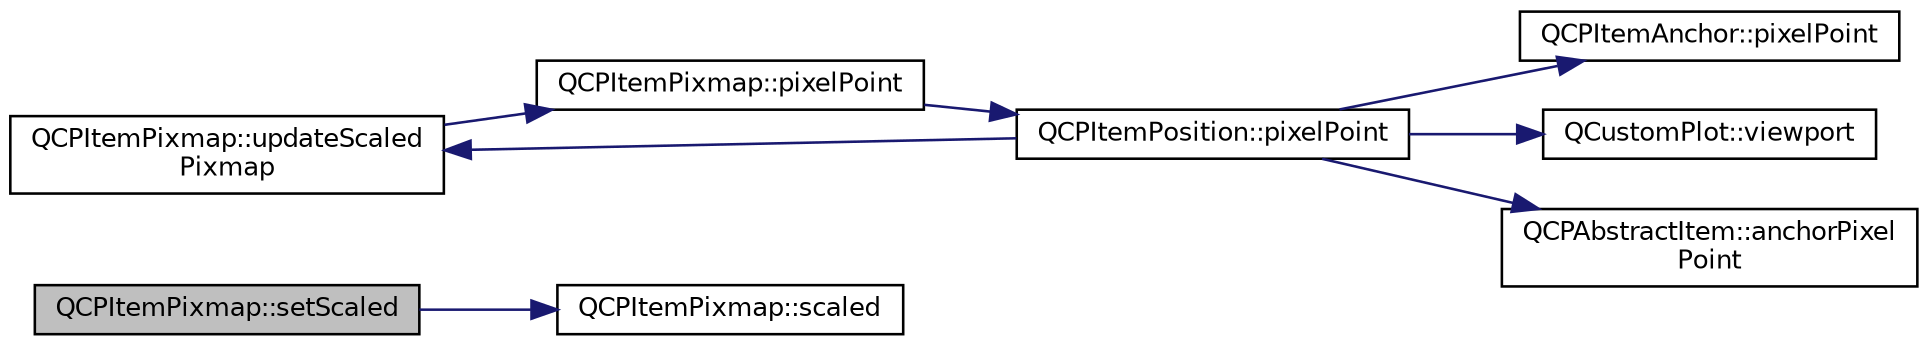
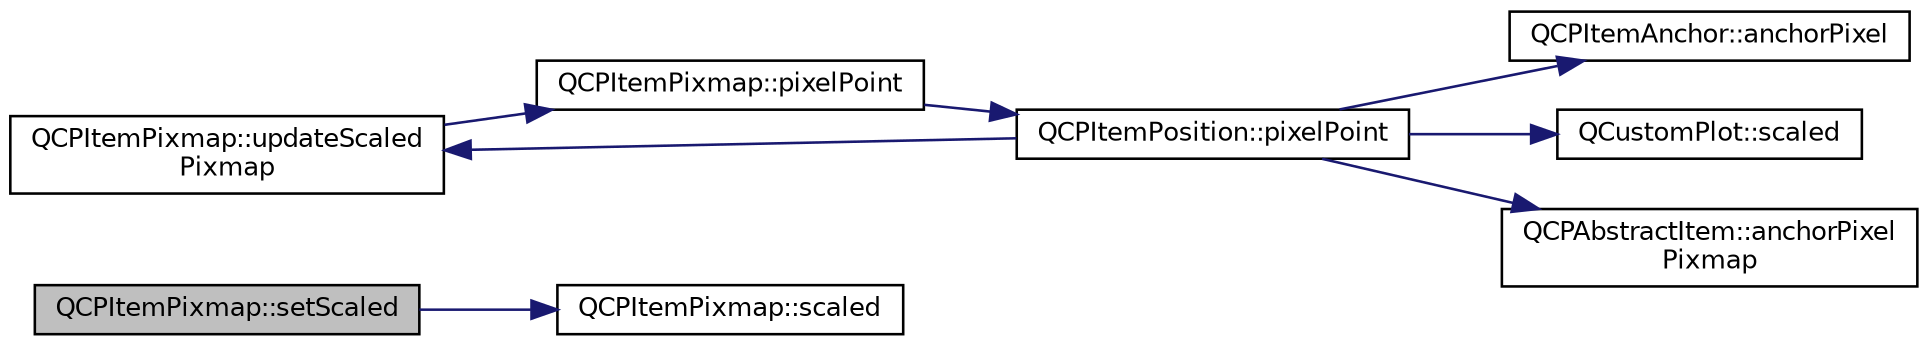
node "QCPItemAnchor::pixelPoint": label "QCPItemAnchor::pixelPoint" -> "QCPItemAnchor::anchorPixel"
node "QCustomPlot::viewport": label "QCustomPlot::viewport" -> "QCustomPlot::scaled"
node "QCPAbstractItem::anchorPixel Point": label "QCPAbstractItem::anchorPixel Point" -> "QCPAbstractItem::anchorPixel Pixmap"
